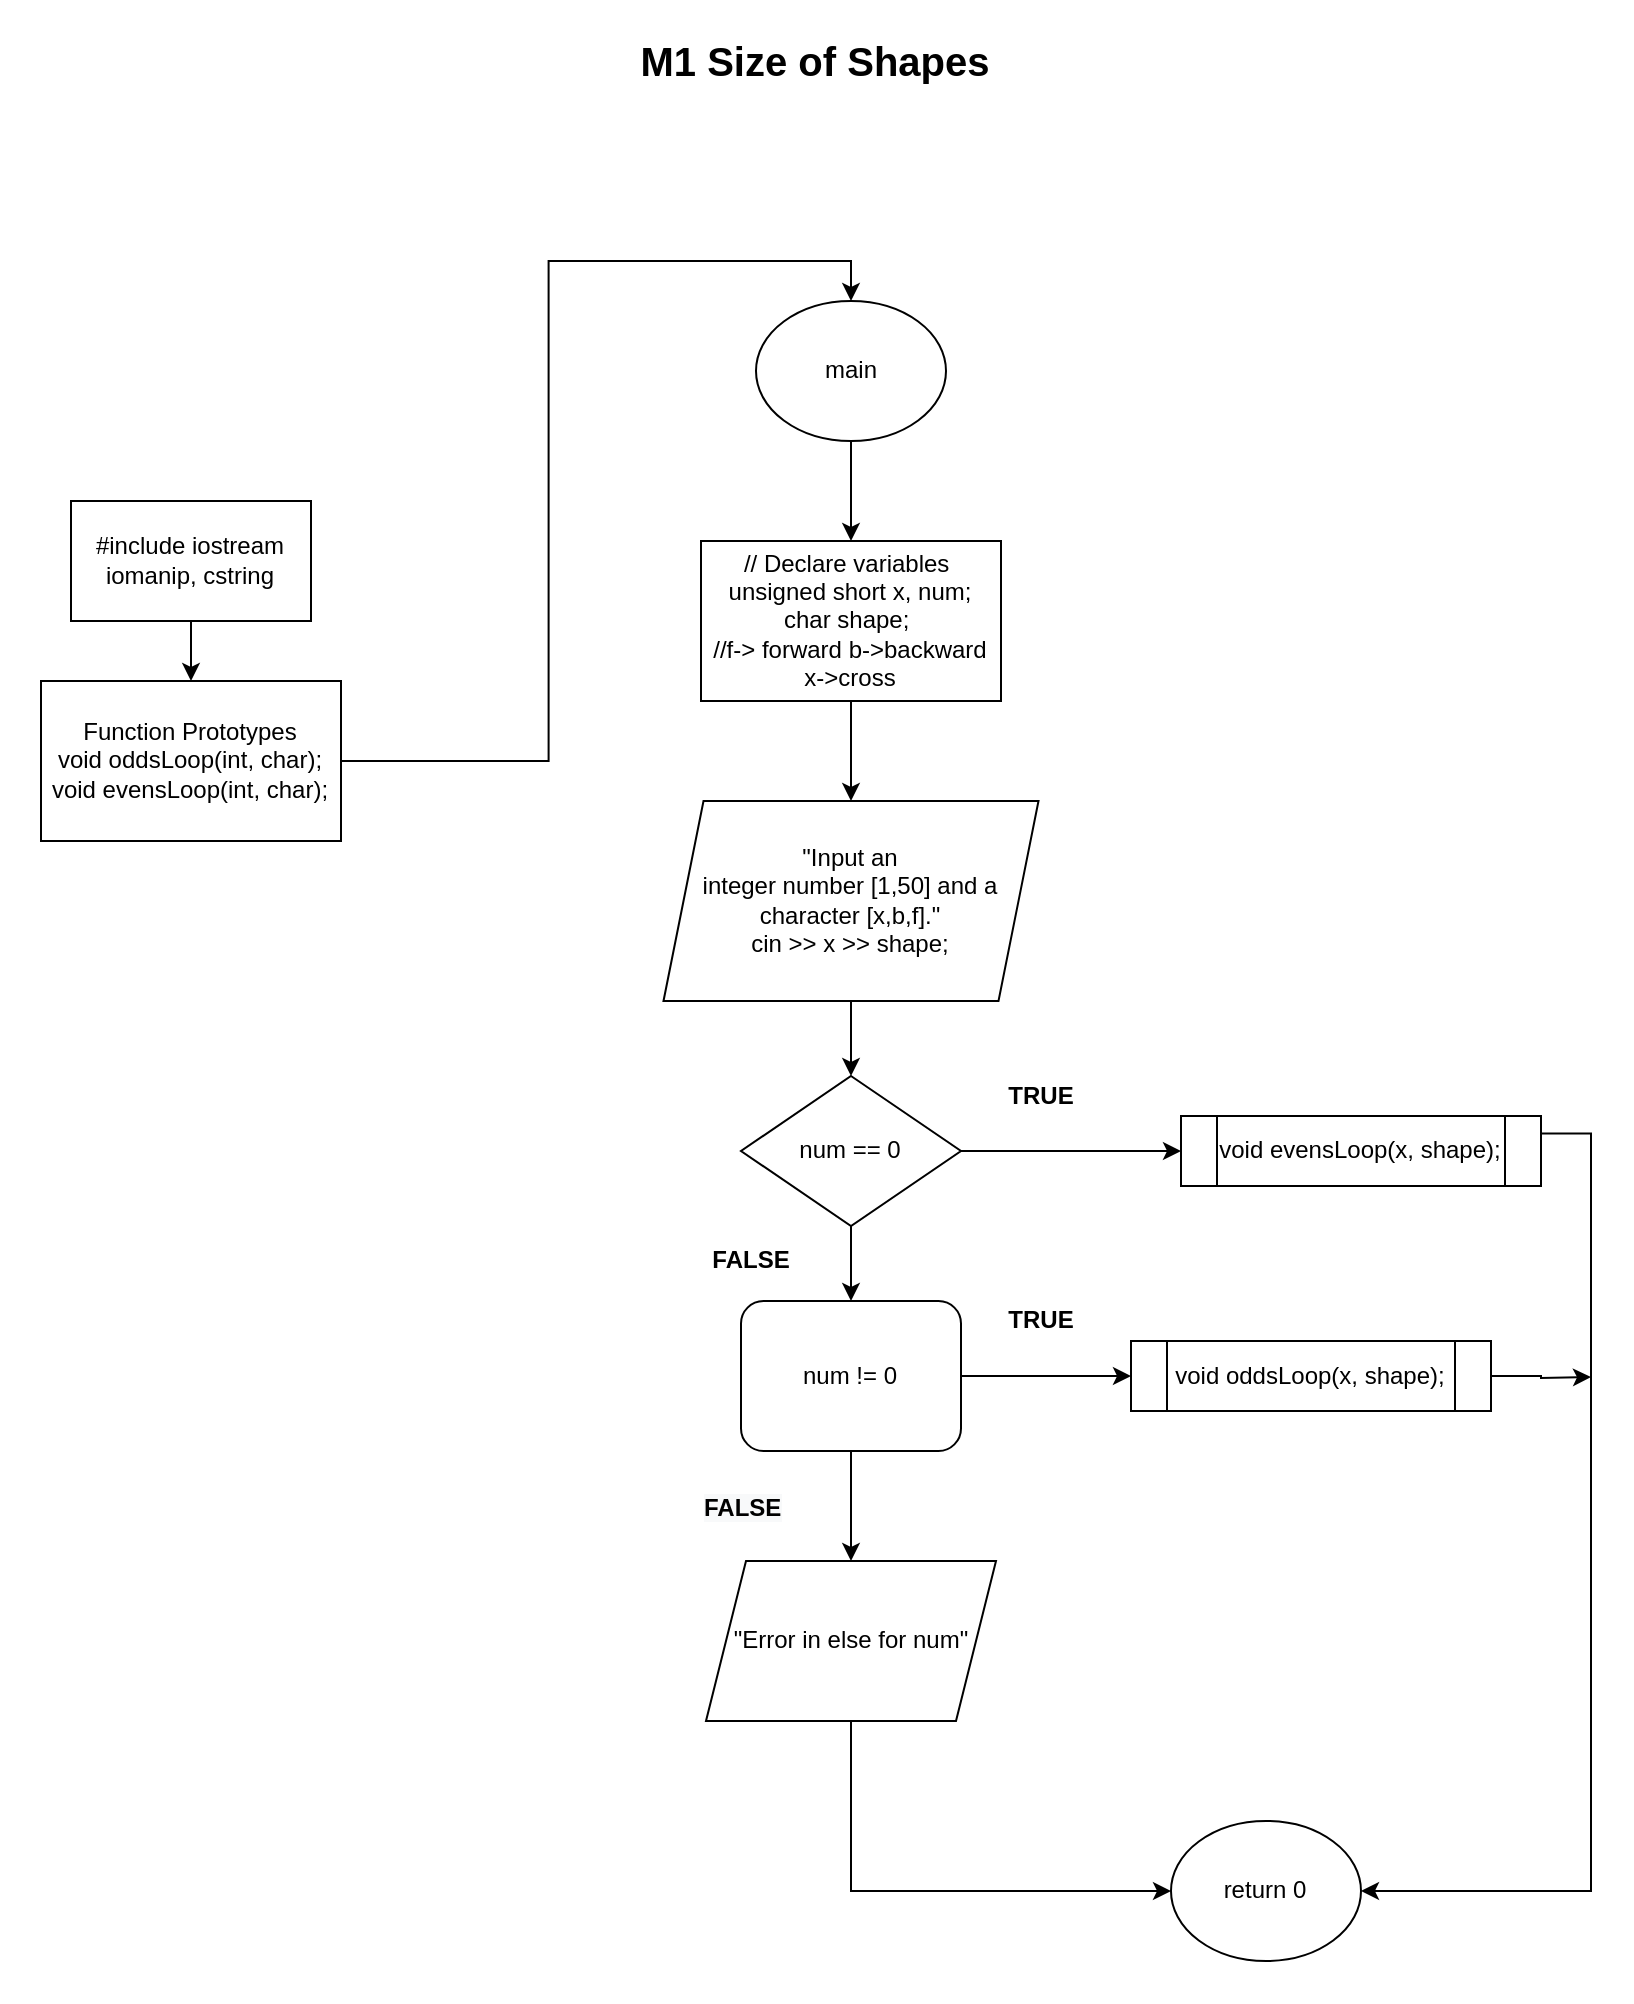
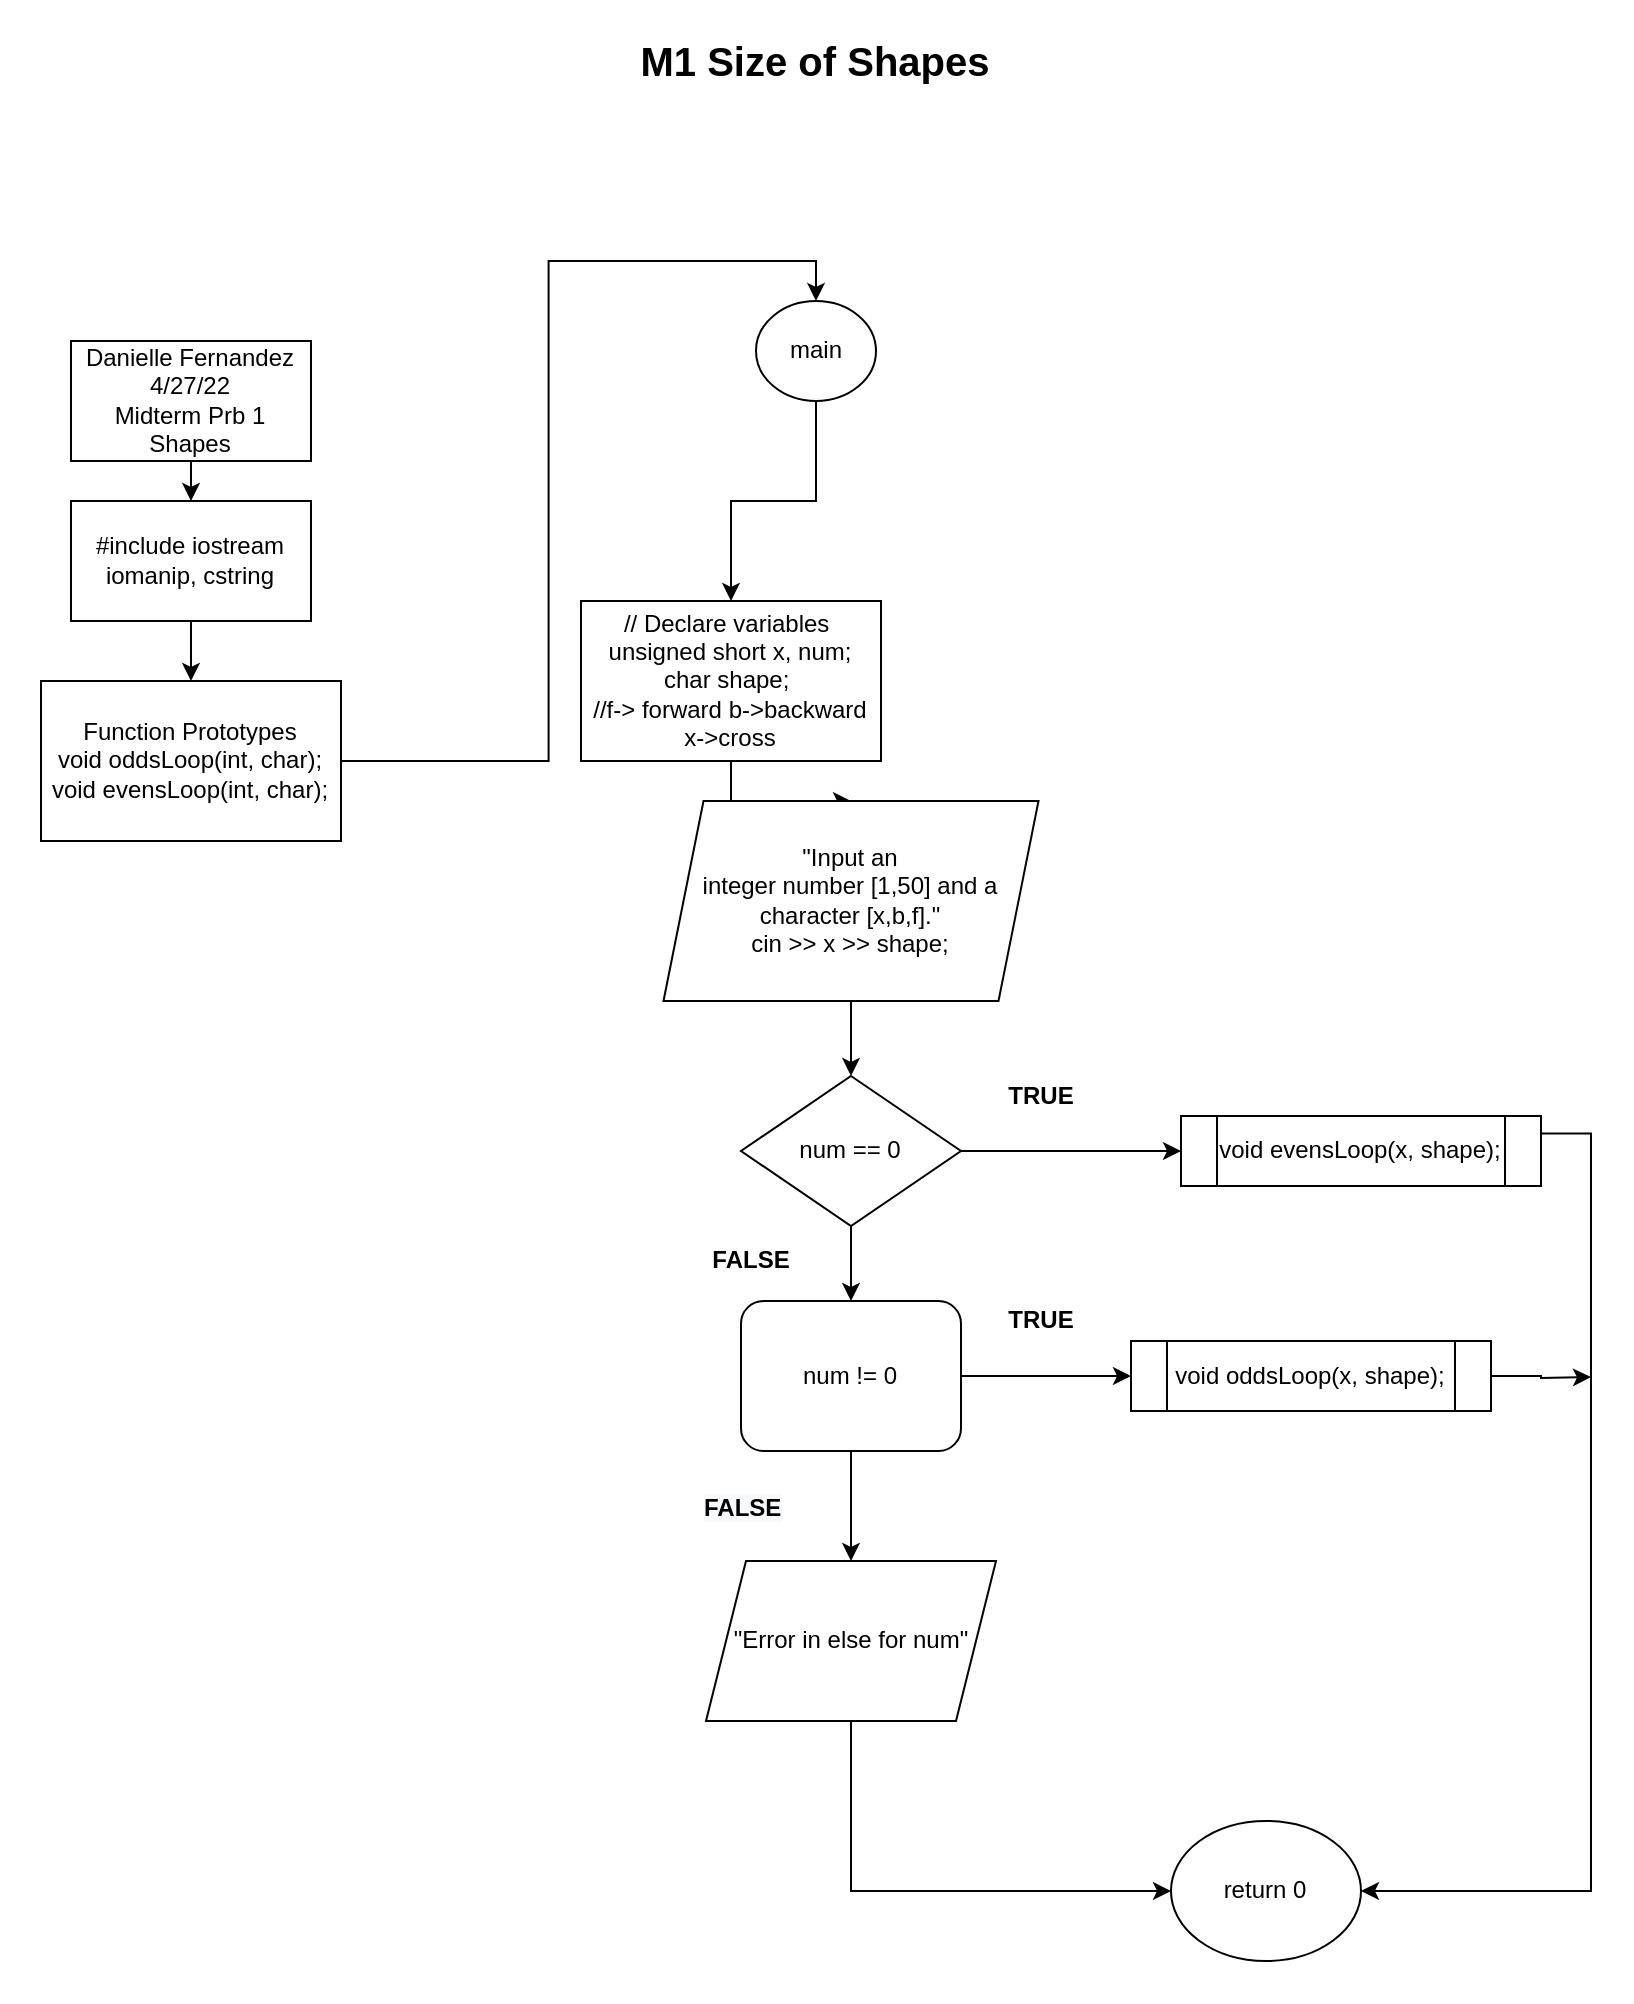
node "main": size 190x140 -> 120x100
node "Danielle Fernandez 4/27/22 Midterm Prb 1 Shapes": added
edge "Danielle Fernandez 4/27/22 Midterm Prb 1 Shapes" -> "#include iostream iomanip, cstring": added
node "// Declare variables unsigned short x, num; char shape; //f-> forward b->backward x->cross": moved (851, 621) -> (731, 681)
